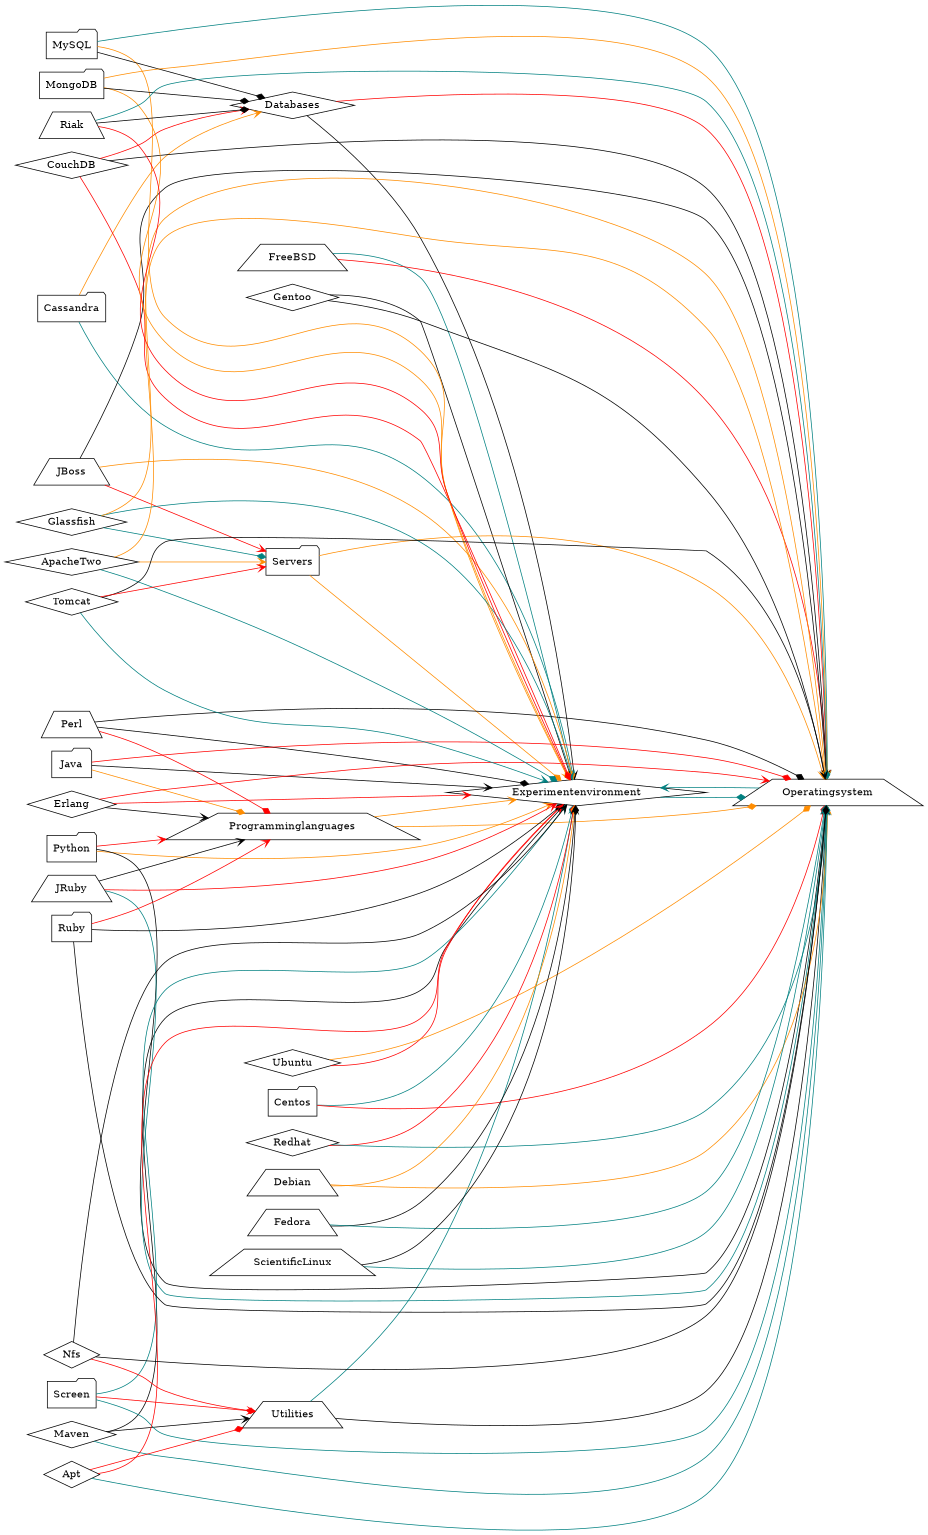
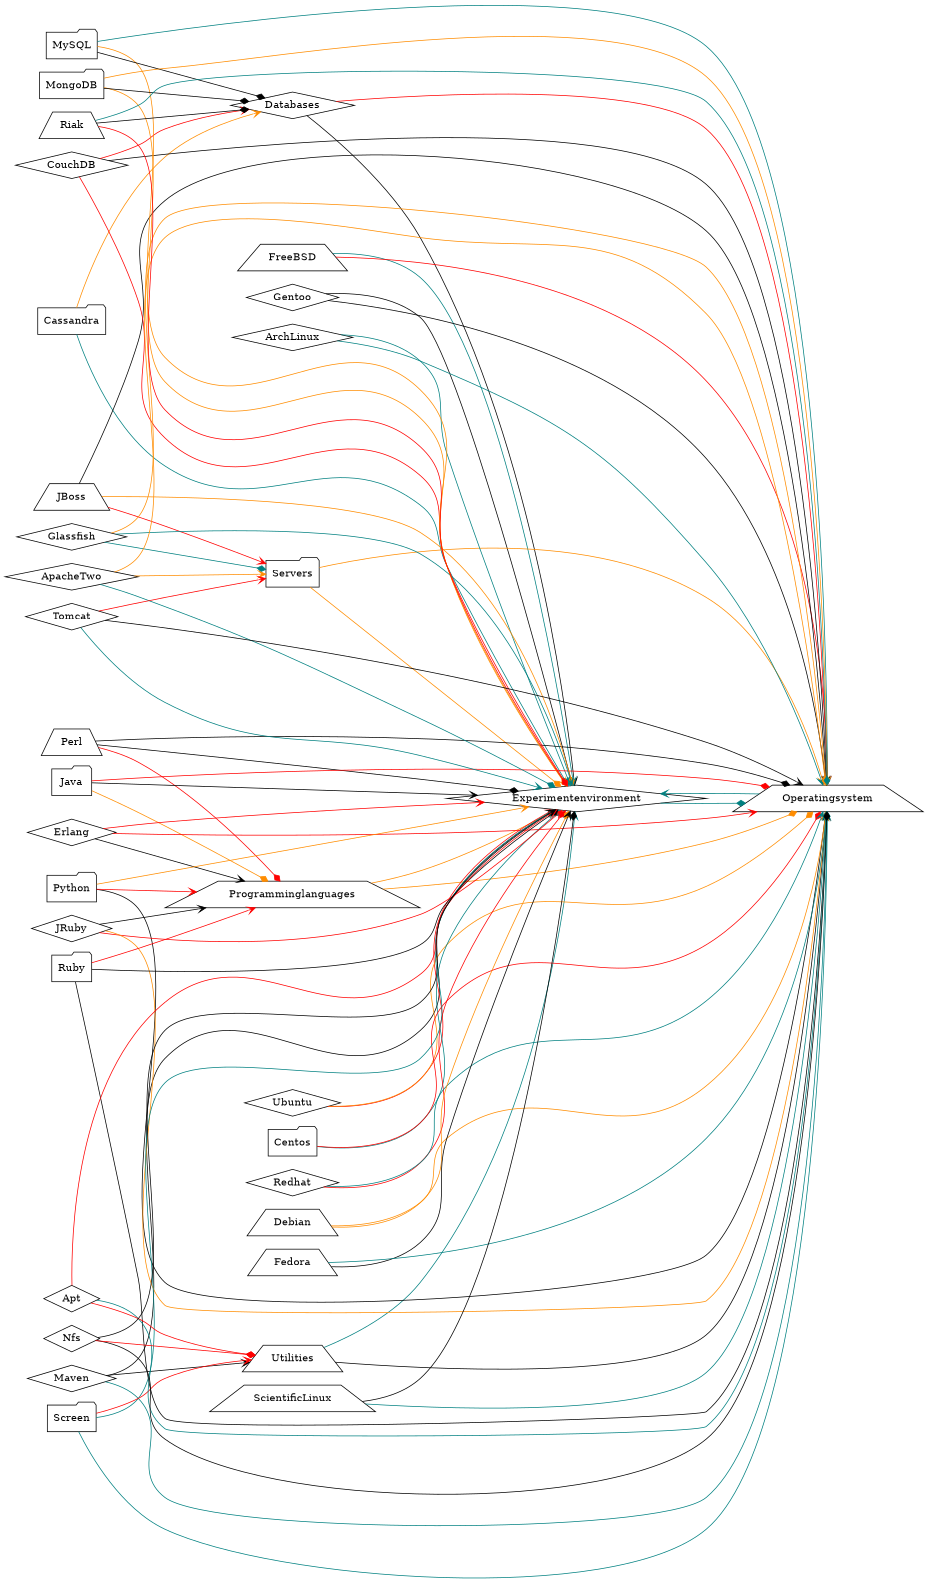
node "ArchLinux": added
node "JRuby": shape trapezium -> diamond
edge "JRuby" -> "Operatingsystem": color teal -> darkorange
